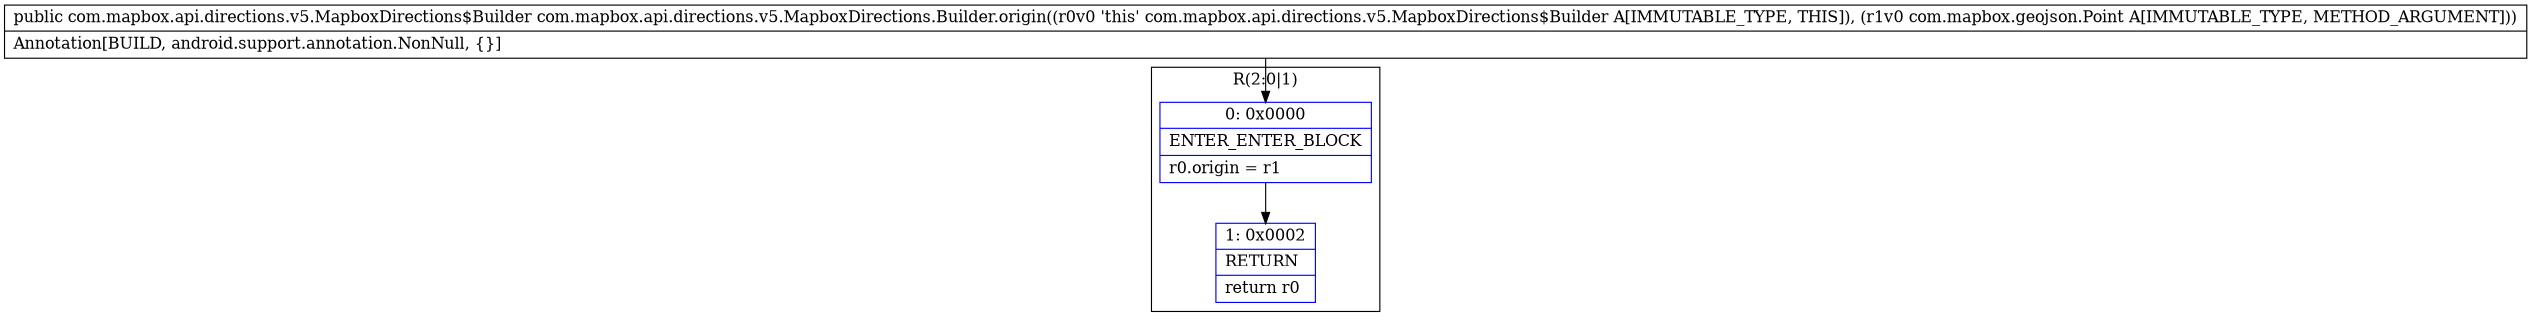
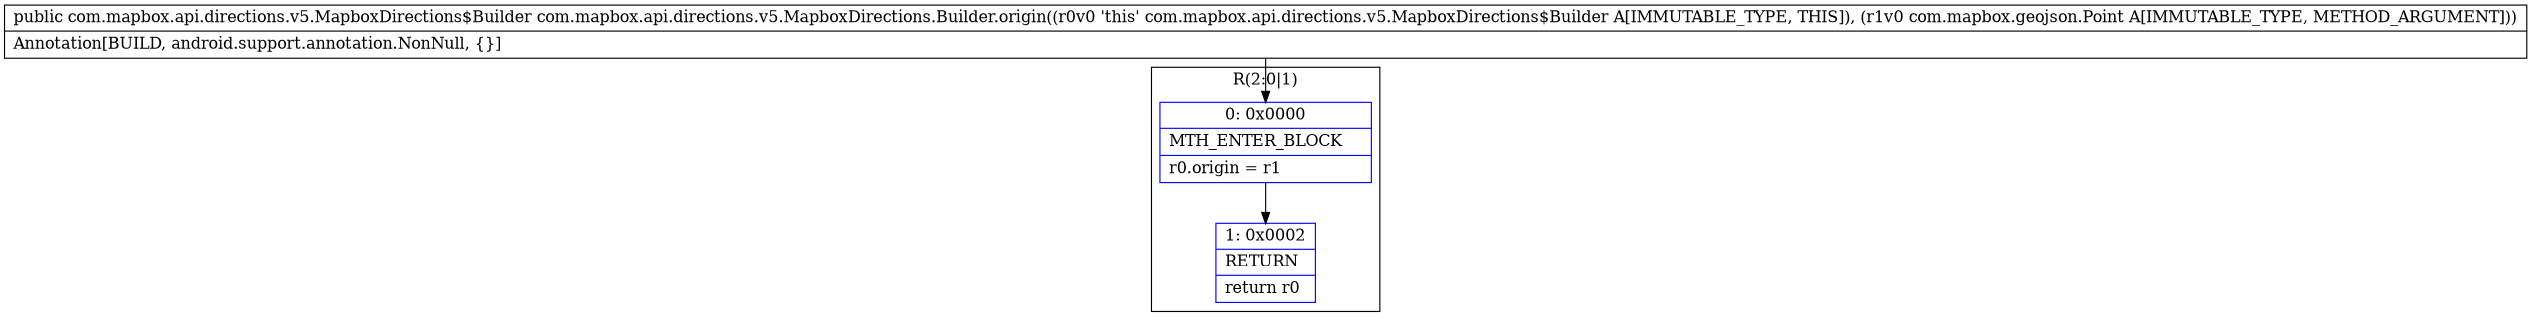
node "0: 0x0000": text "ENTER_ENTER_BLOCK" -> "MTH_ENTER_BLOCK"
